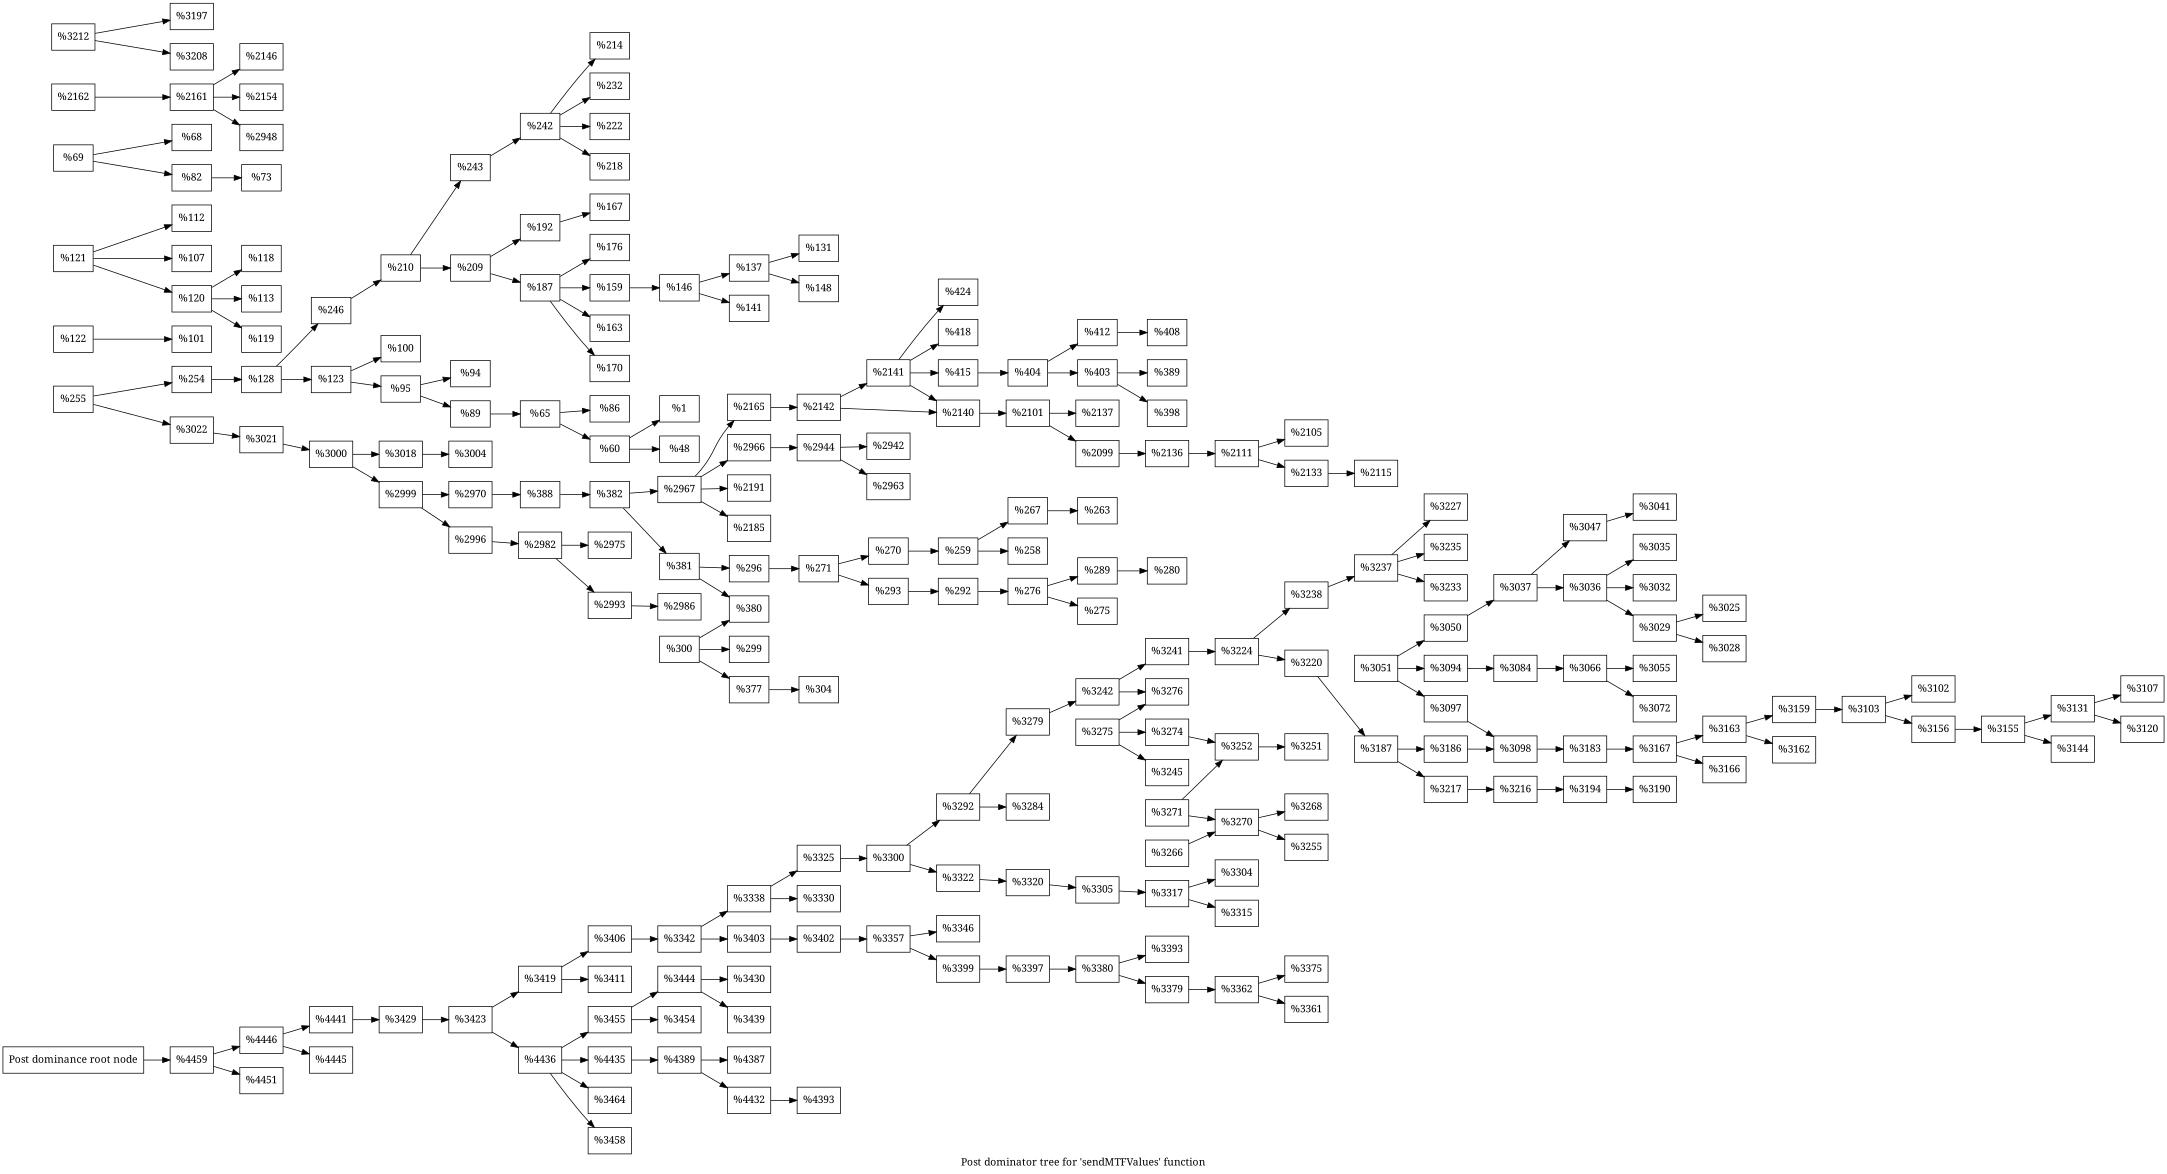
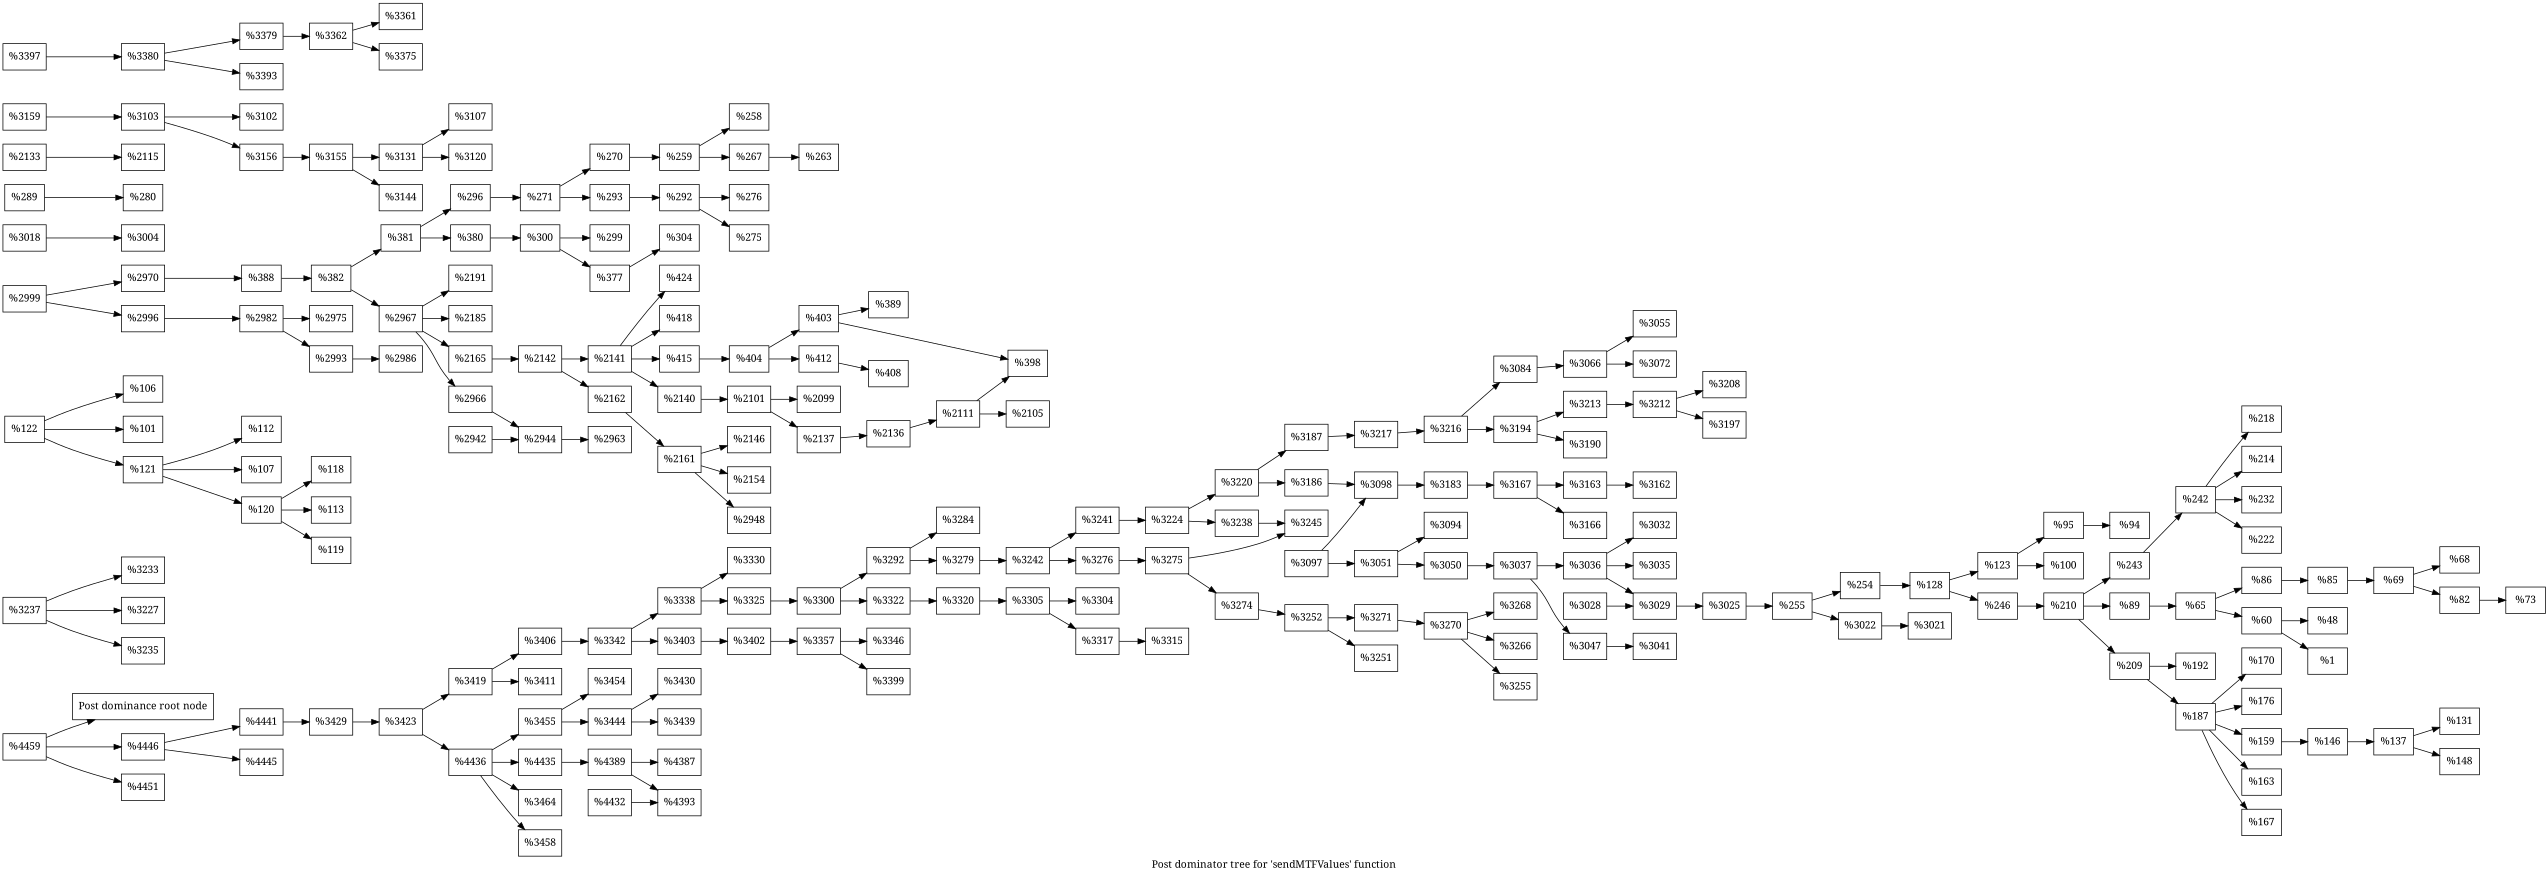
edge "%192" -> "%167": now "%187" -> "%167"
node "%141": removed
node "%106": added
edge "%95" -> "%89": now "%210" -> "%89"
node "%3213": added
edge "%2142" -> "%2140": now "%2142" -> "%2162"
edge "%2944" -> "%2942": reversed
edge "%122" -> "%121": added
node "%3000": removed
edge "%2099" -> "%2136": now "%2137" -> "%2136"
edge "%2111" -> "%2133": now "%2111" -> "%398"
node "%85": added
edge "%276" -> "%289": removed
edge "%3238" -> "%3237": now "%3238" -> "%3245"
edge "%276" -> "%275": now "%292" -> "%275"
edge "%3025" -> "%255": added
edge "%300" -> "%380": reversed
edge "%3029" -> "%3028": reversed
edge "%3094" -> "%3084": now "%3216" -> "%3084"
edge "%3051" -> "%3097": reversed
edge "%3275" -> "%3276": reversed
edge "%3163" -> "%3159": removed
edge "%3187" -> "%3186": now "%3220" -> "%3186"
edge "%3271" -> "%3252": reversed
edge "%3266" -> "%3270": reversed
edge "%3317" -> "%3304": now "%3305" -> "%3304"
edge "%3399" -> "%3397": removed
edge "Post dominance root node" -> "%4459": reversed
edge "%4389" -> "%4432": now "%4389" -> "%4393"
